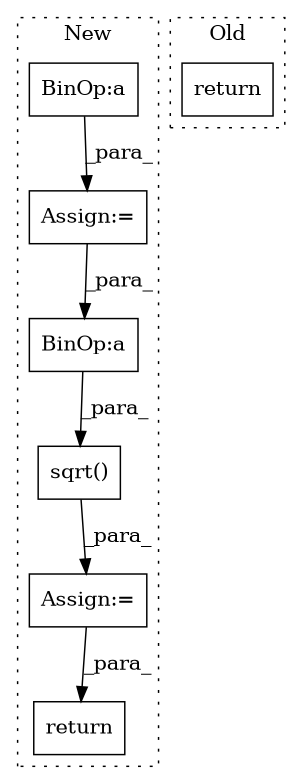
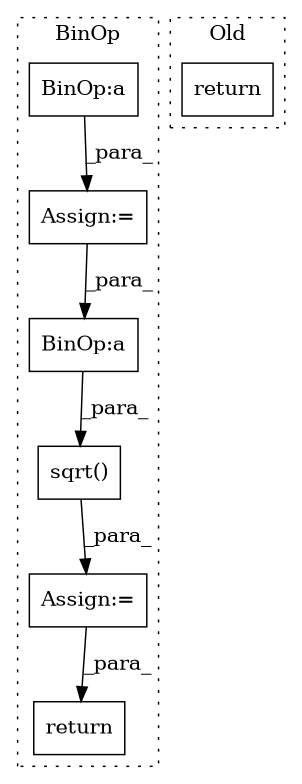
cluster "New": label "New" -> "BinOp"
